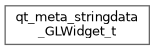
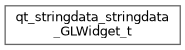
node "qt_meta_stringdata _GLWidget_t": label "qt_meta_stringdata _GLWidget_t" -> "qt_stringdata_stringdata _GLWidget_t"
